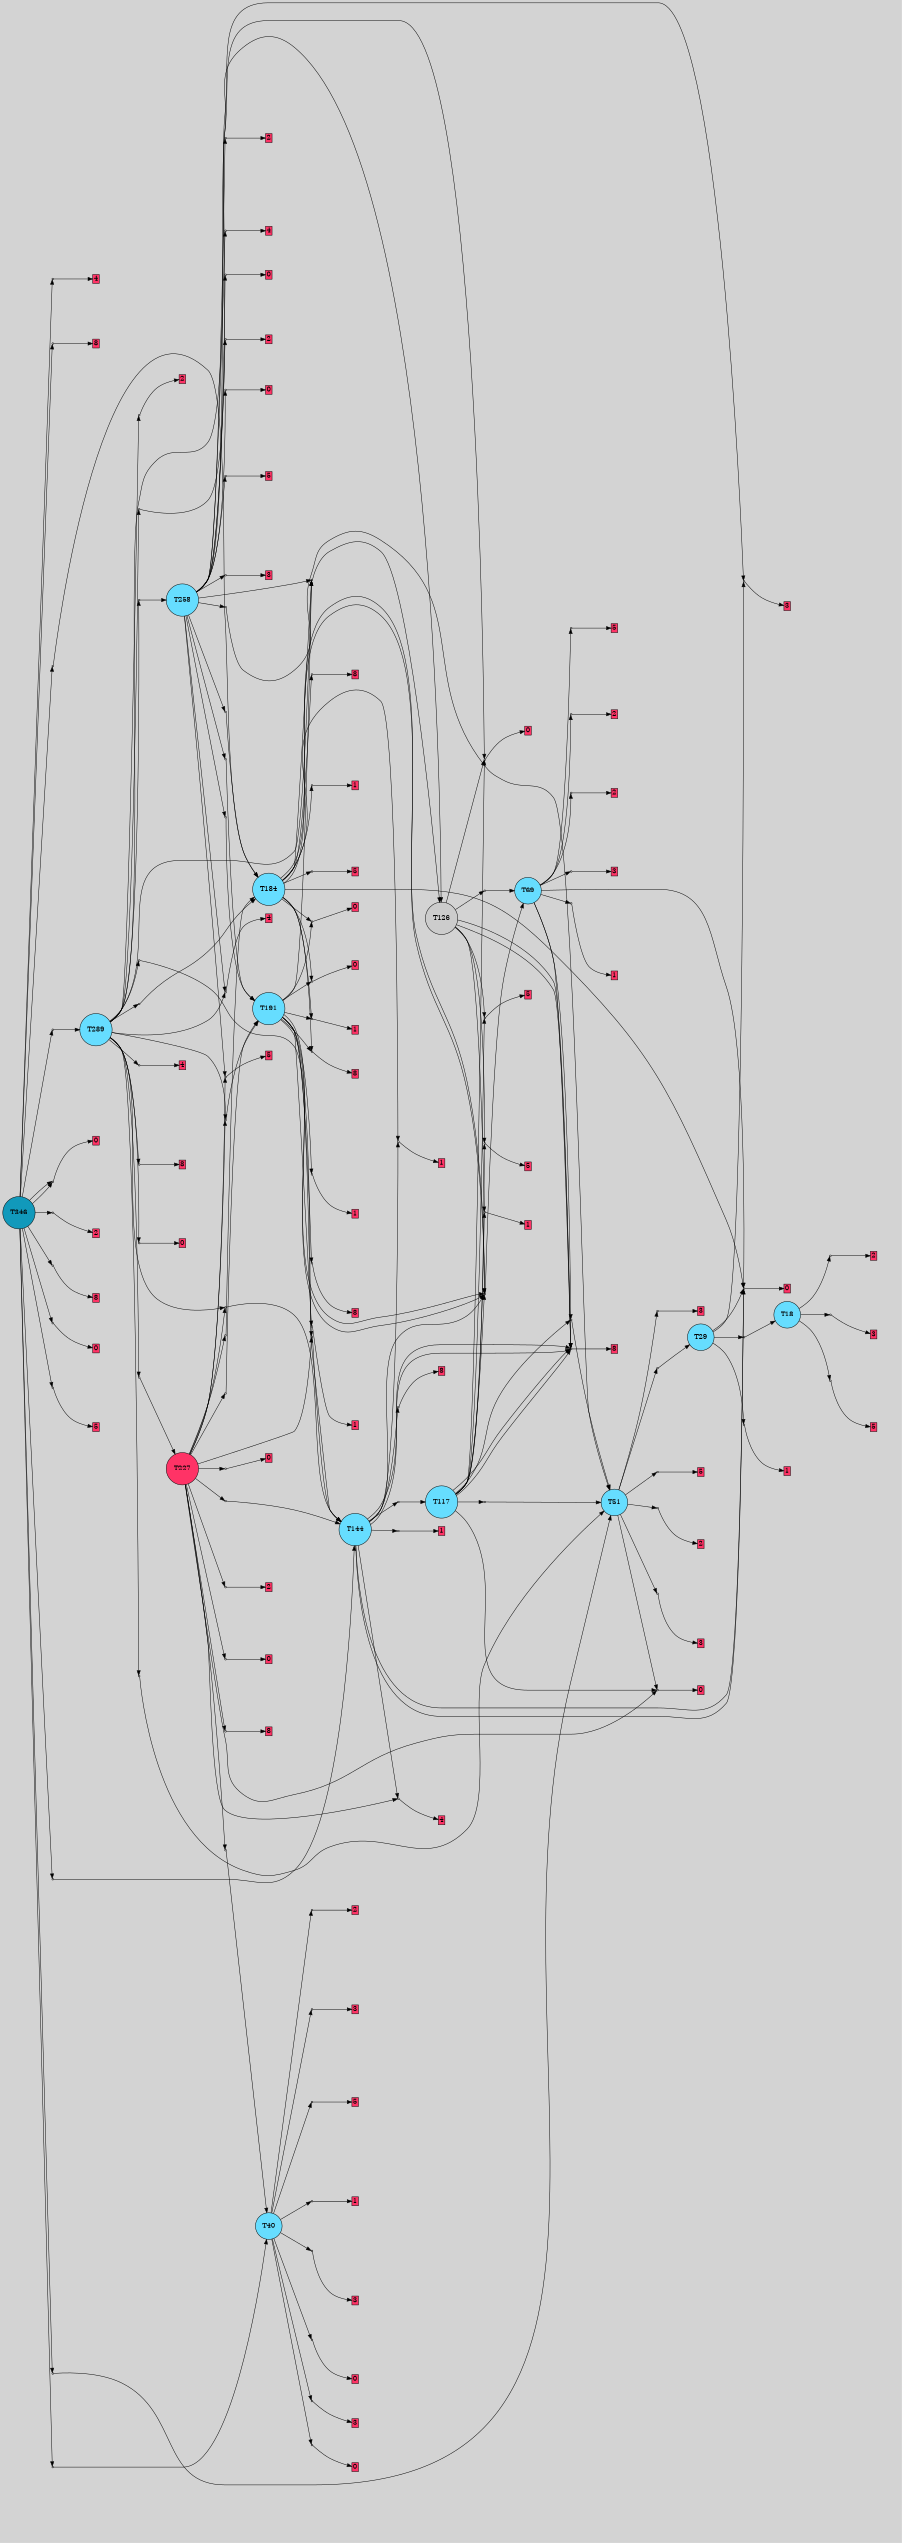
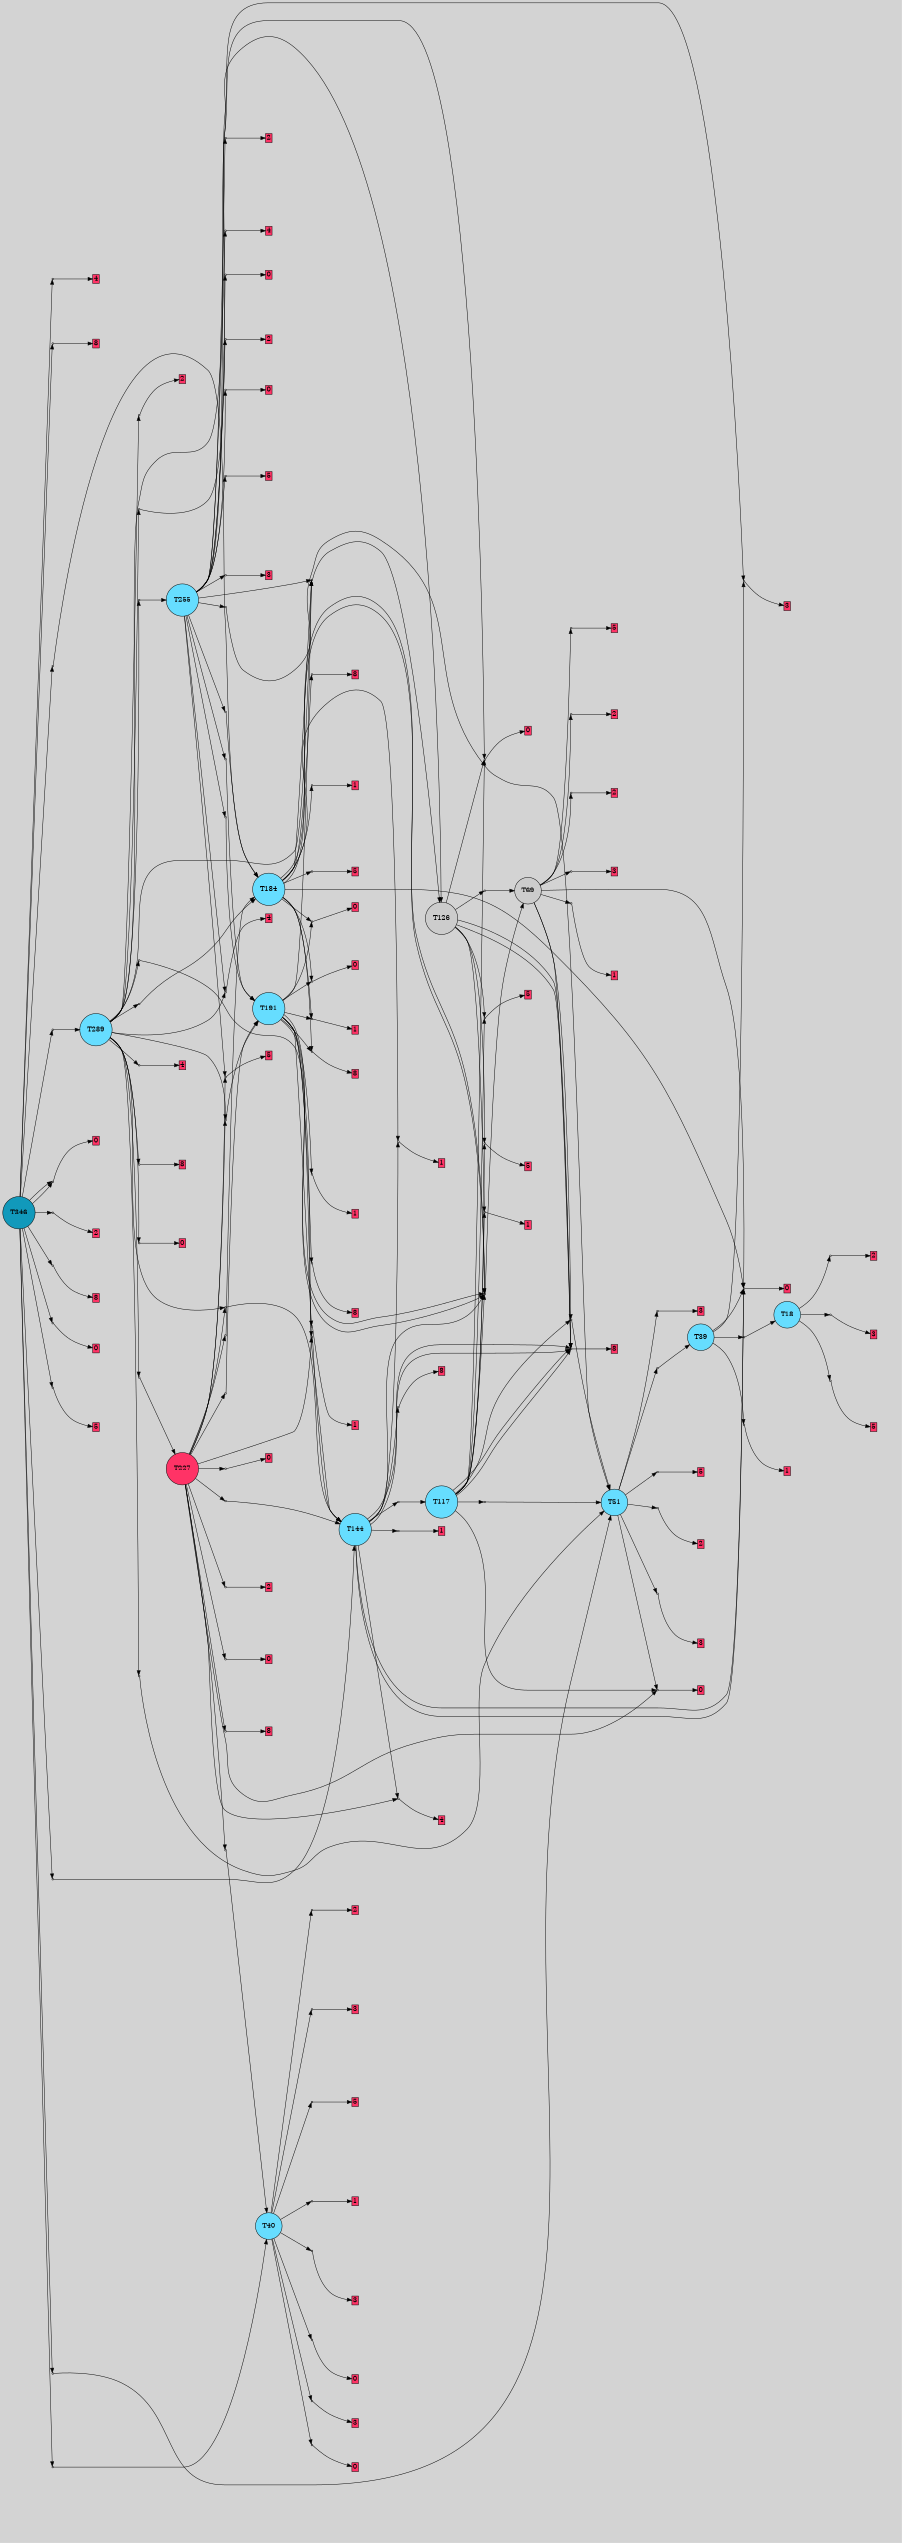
node "T258": label "T258" -> "T255"
node "T69": fillcolor #66ddff -> #cccccc
node "T29": label "T29" -> "T39"
